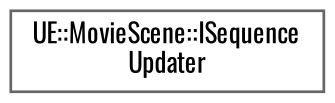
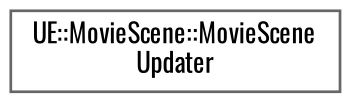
node "UE::MovieScene::ISequence Updater": label "UE::MovieScene::ISequence Updater" -> "UE::MovieScene::MovieScene Updater"
